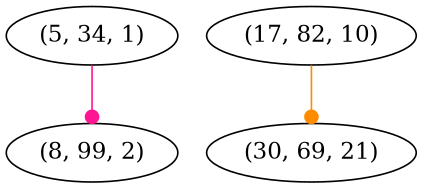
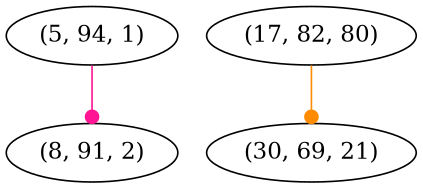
node "(5, 34, 1)": label "(5, 34, 1)" -> "(5, 94, 1)"
node "(17, 82, 10)": label "(17, 82, 10)" -> "(17, 82, 80)"
node "(8, 99, 2)": label "(8, 99, 2)" -> "(8, 91, 2)"
